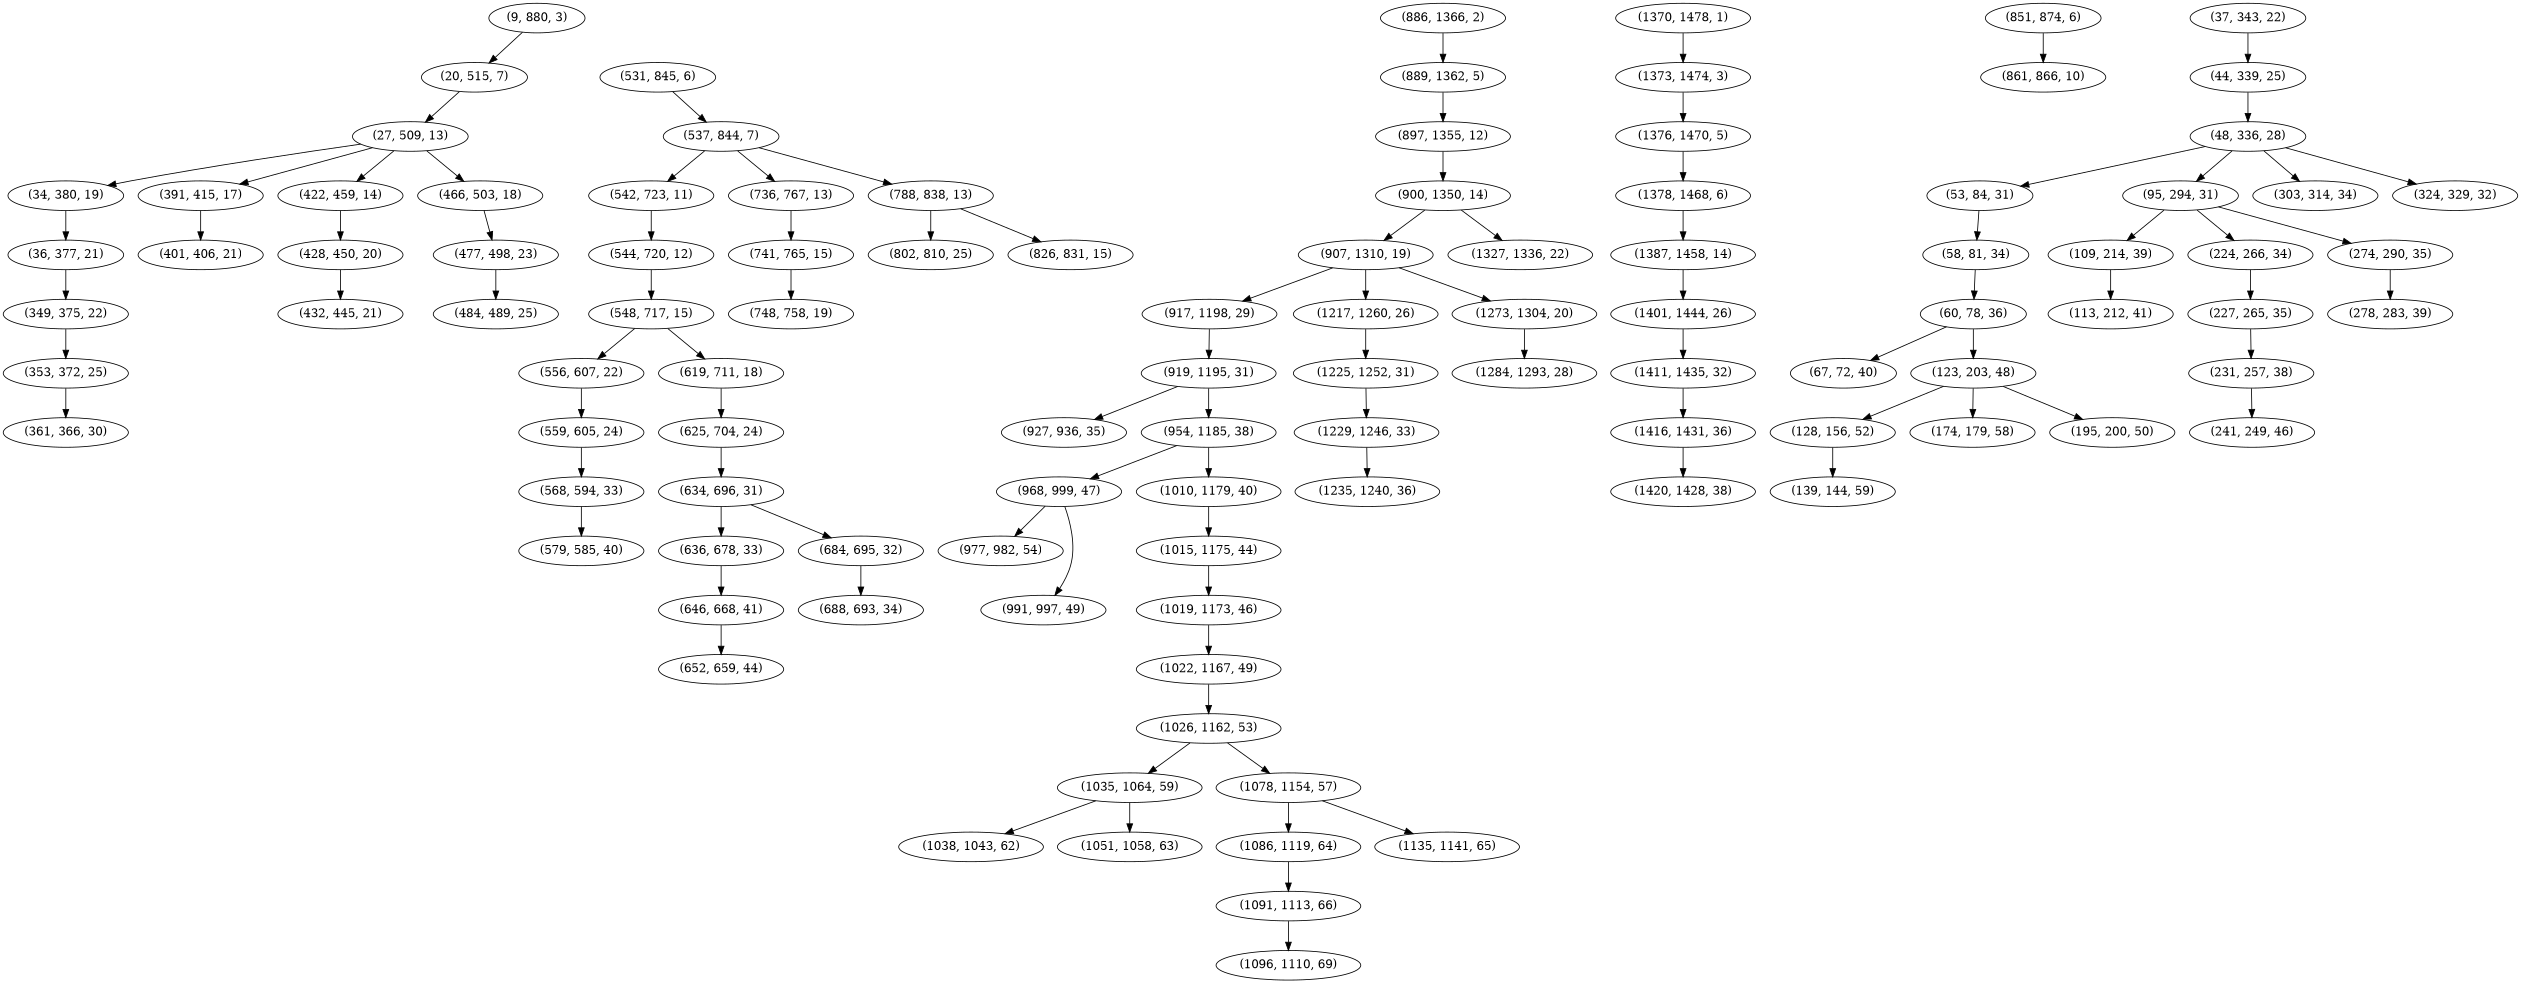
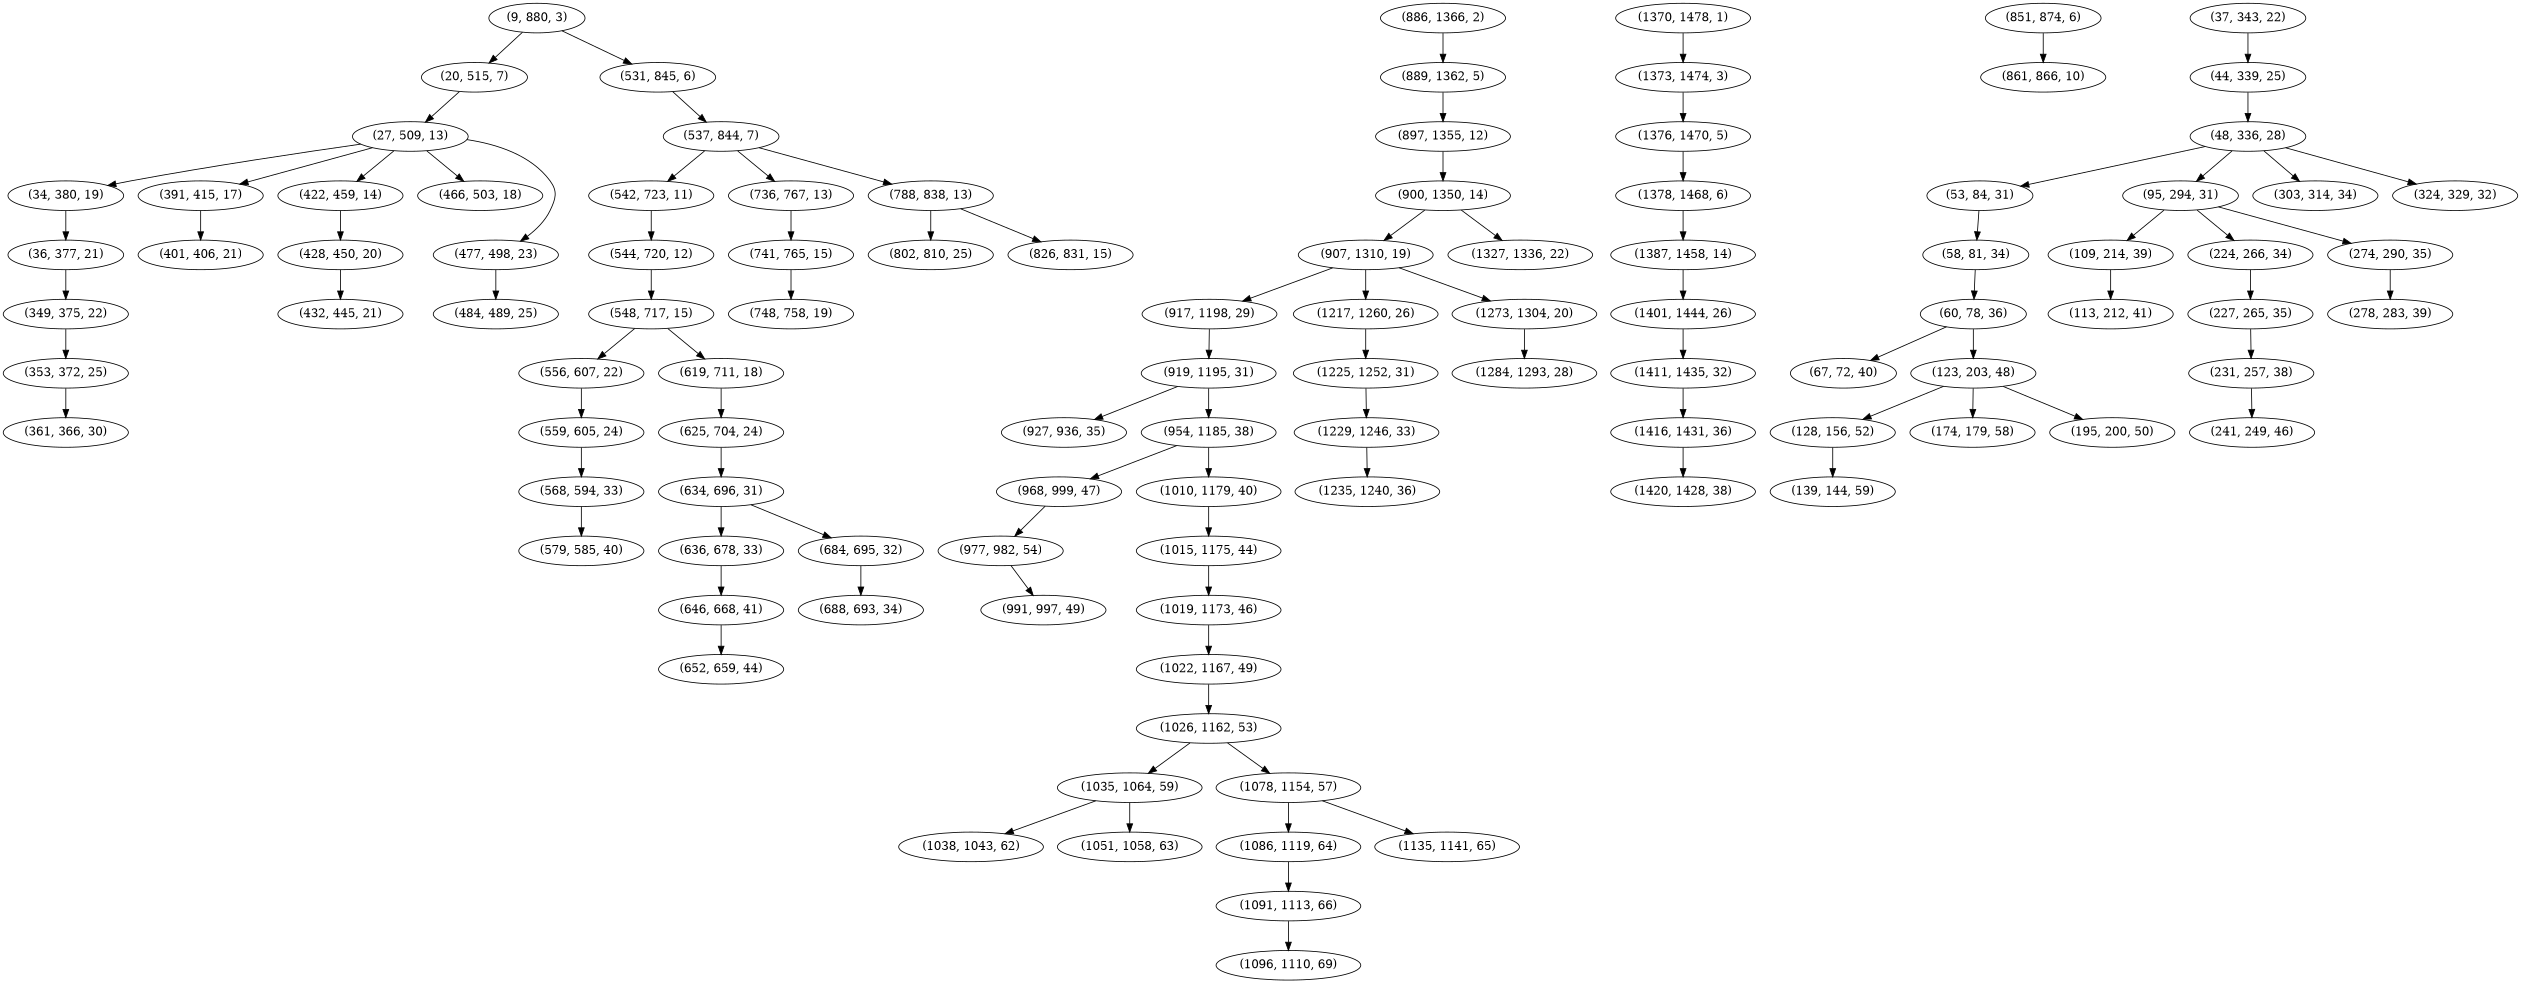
edge "(9, 880, 3)" -> "(531, 845, 6)": added
edge "(466, 503, 18)" -> "(477, 498, 23)": now "(27, 509, 13)" -> "(477, 498, 23)"
edge "(968, 999, 47)" -> "(991, 997, 49)": now "(977, 982, 54)" -> "(991, 997, 49)"
